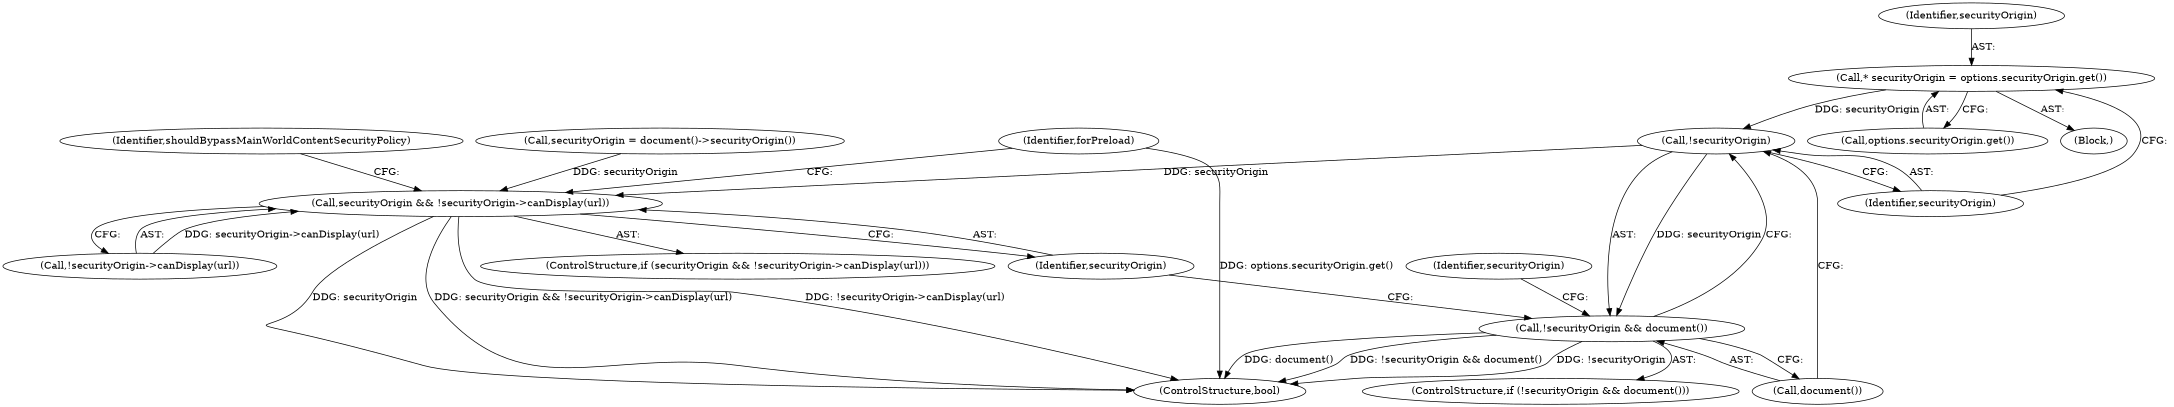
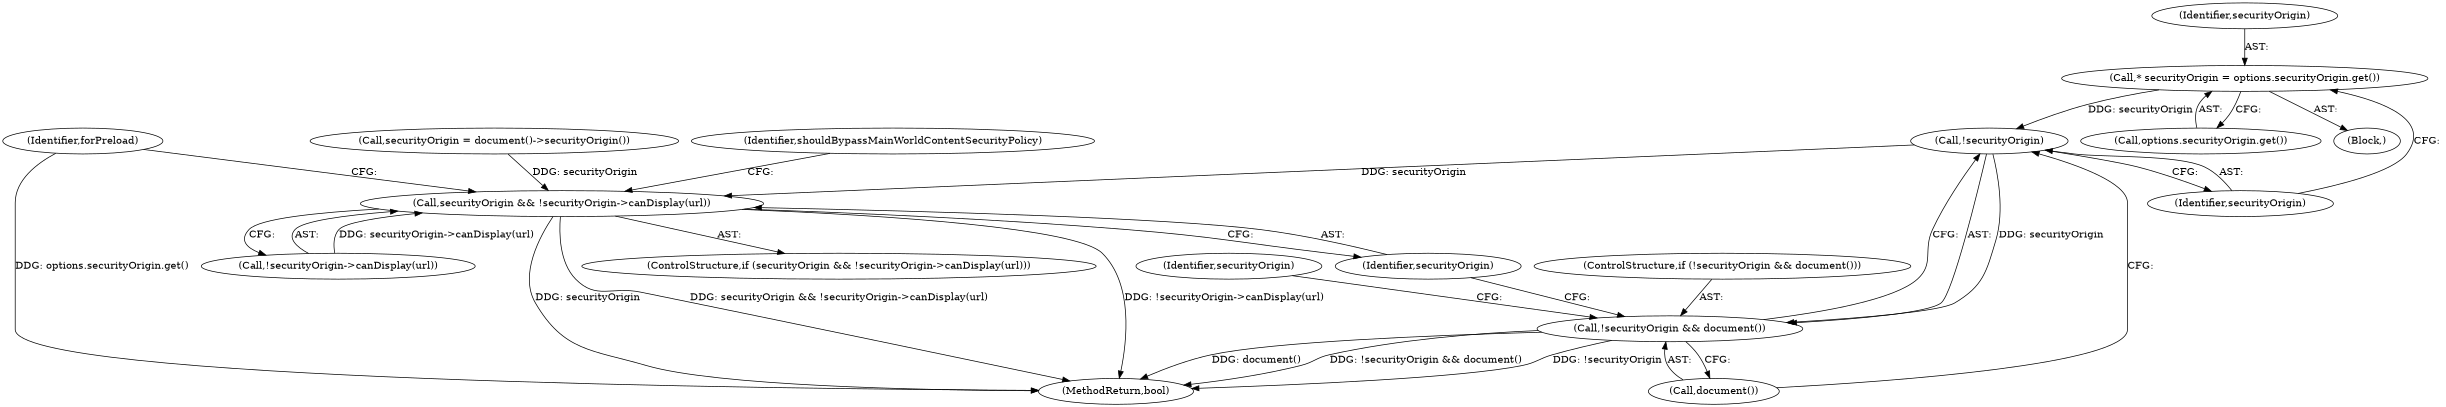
edge "(Call,!securityOrigin && document())" -> "(ControlStructure,if (!securityOrigin && document()))": reversed
node "(ControlStructure,bool)": label "(ControlStructure,bool)" -> "(MethodReturn,bool)"
